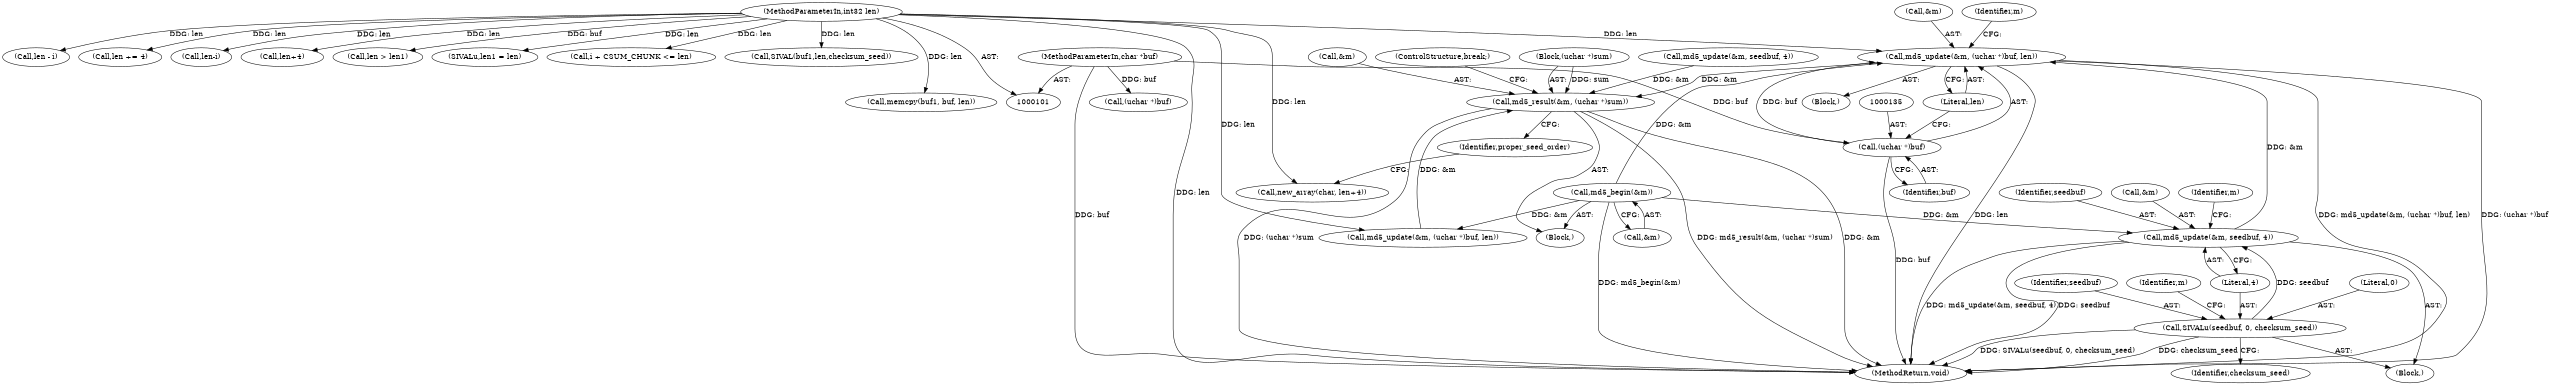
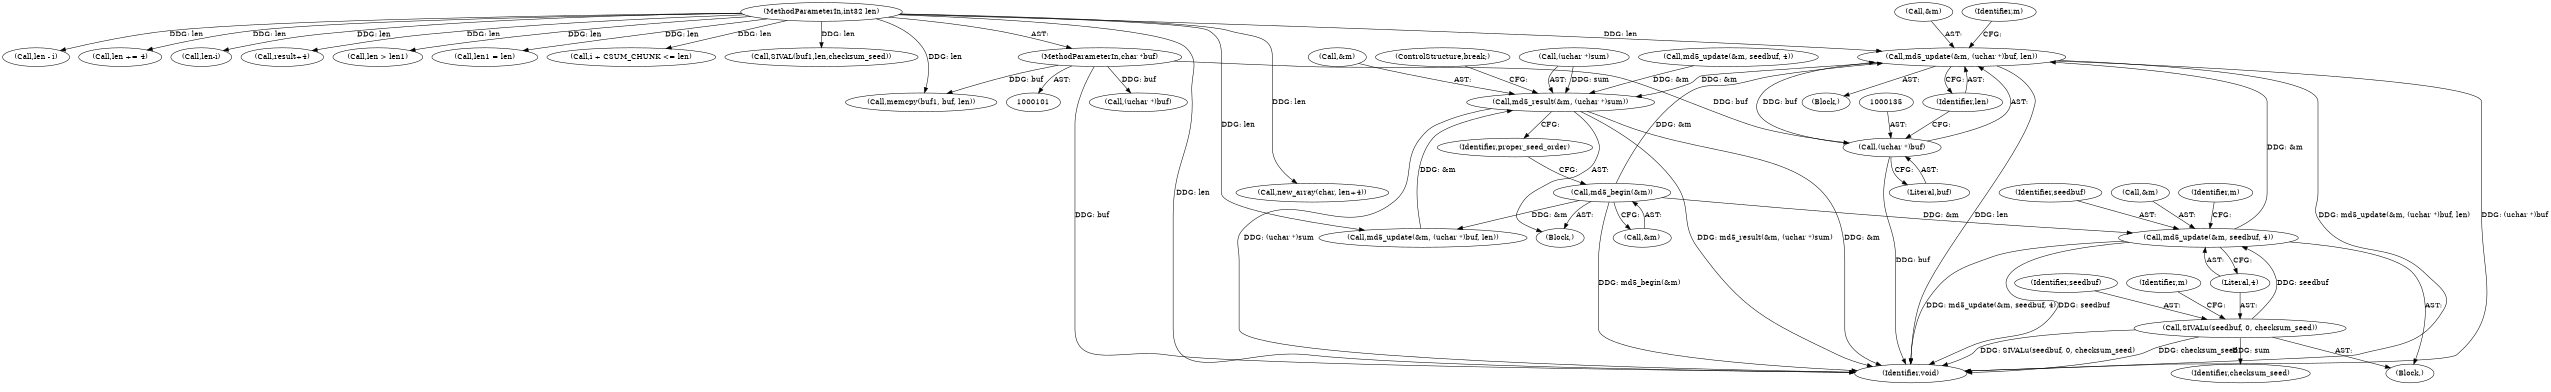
edge "(MethodParameterIn,int32 len)" -> "(Call,len > len1)": label "DDG: buf" -> "DDG: len"
edge "(MethodParameterIn,int32 len)" -> "1000101": now "(MethodParameterIn,int32 len)" -> "(MethodParameterIn,char *buf)"
node "(Call,len+4)": label "(Call,len+4)" -> "(Call,result+4)"
node "(SIVALu,len1 = len)": label "(SIVALu,len1 = len)" -> "(Call,len1 = len)"
node "(Block,(uchar *)sum)": label "(Block,(uchar *)sum)" -> "(Call,(uchar *)sum)"
edge "(MethodParameterIn,char *buf)" -> "(Call,memcpy(buf1, buf, len))": added, label "DDG: buf"
node "(Literal,len)": label "(Literal,len)" -> "(Identifier,len)"
edge "(Identifier,proper_seed_order)" -> "(Call,new_array(char, len+4))": now "(Identifier,proper_seed_order)" -> "(Call,md5_begin(&m))"
node "(Identifier,buf)": label "(Identifier,buf)" -> "(Literal,buf)"
node "(Literal,0)": removed
edge "(Call,SIVALu(seedbuf, 0, checksum_seed))" -> "(Identifier,checksum_seed)": label "CFG: " -> "DDG: sum"
node "(MethodReturn,void)": label "(MethodReturn,void)" -> "(Identifier,void)"
